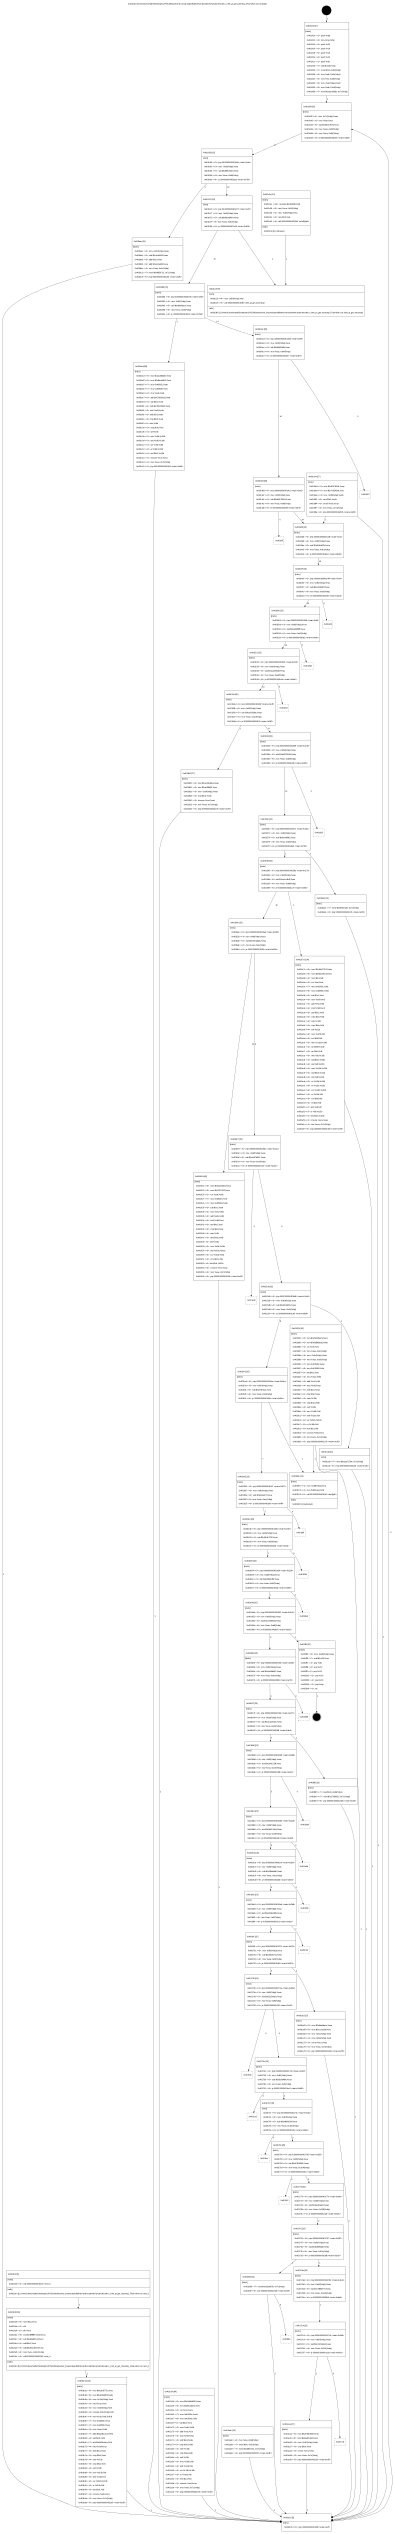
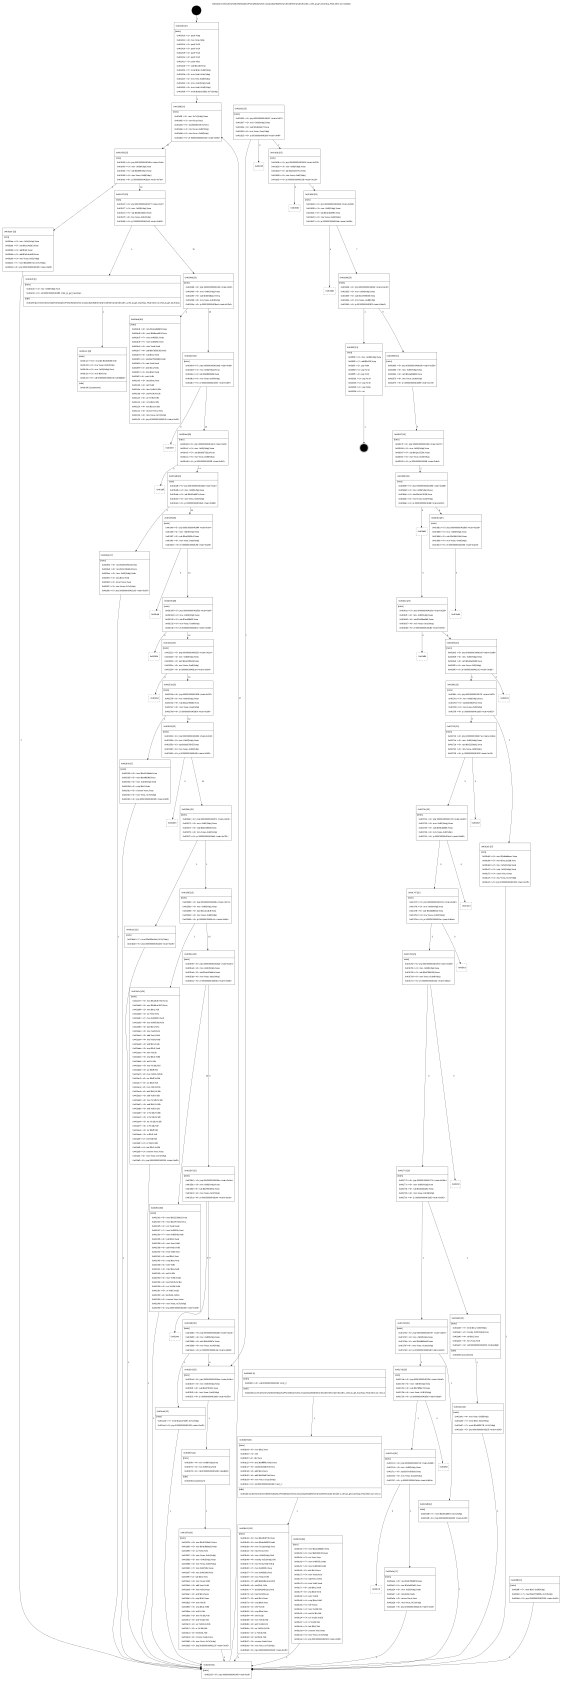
edge "0x401c2e [23]" -> "0x401c25 [9]": reversed
edge "0x4019e4 [27]" -> "0x4014d6 [25]": reversed
node "0x401a35 [23]": added
edge "0x4015e9 [25]" -> "0x401602 [25]": reversed
edge "0x40197b [93]" -> "0x40196e [13]": reversed
edge "0x401bcd [88]" -> "0x402105 [5]": removed, label "1"
node "0x402088": removed
edge "0x40167f [25]" -> "0x401fdf [19]": removed, label "1"
edge "0x4016b1 [25]" -> "0x4016ca [25]": now "0x401dd9" -> "0x4016ca [25]"
edge "0x4019d8 [12]" -> "0x401fb6": now "0x4017ab [25]" -> "0x401fb6"
